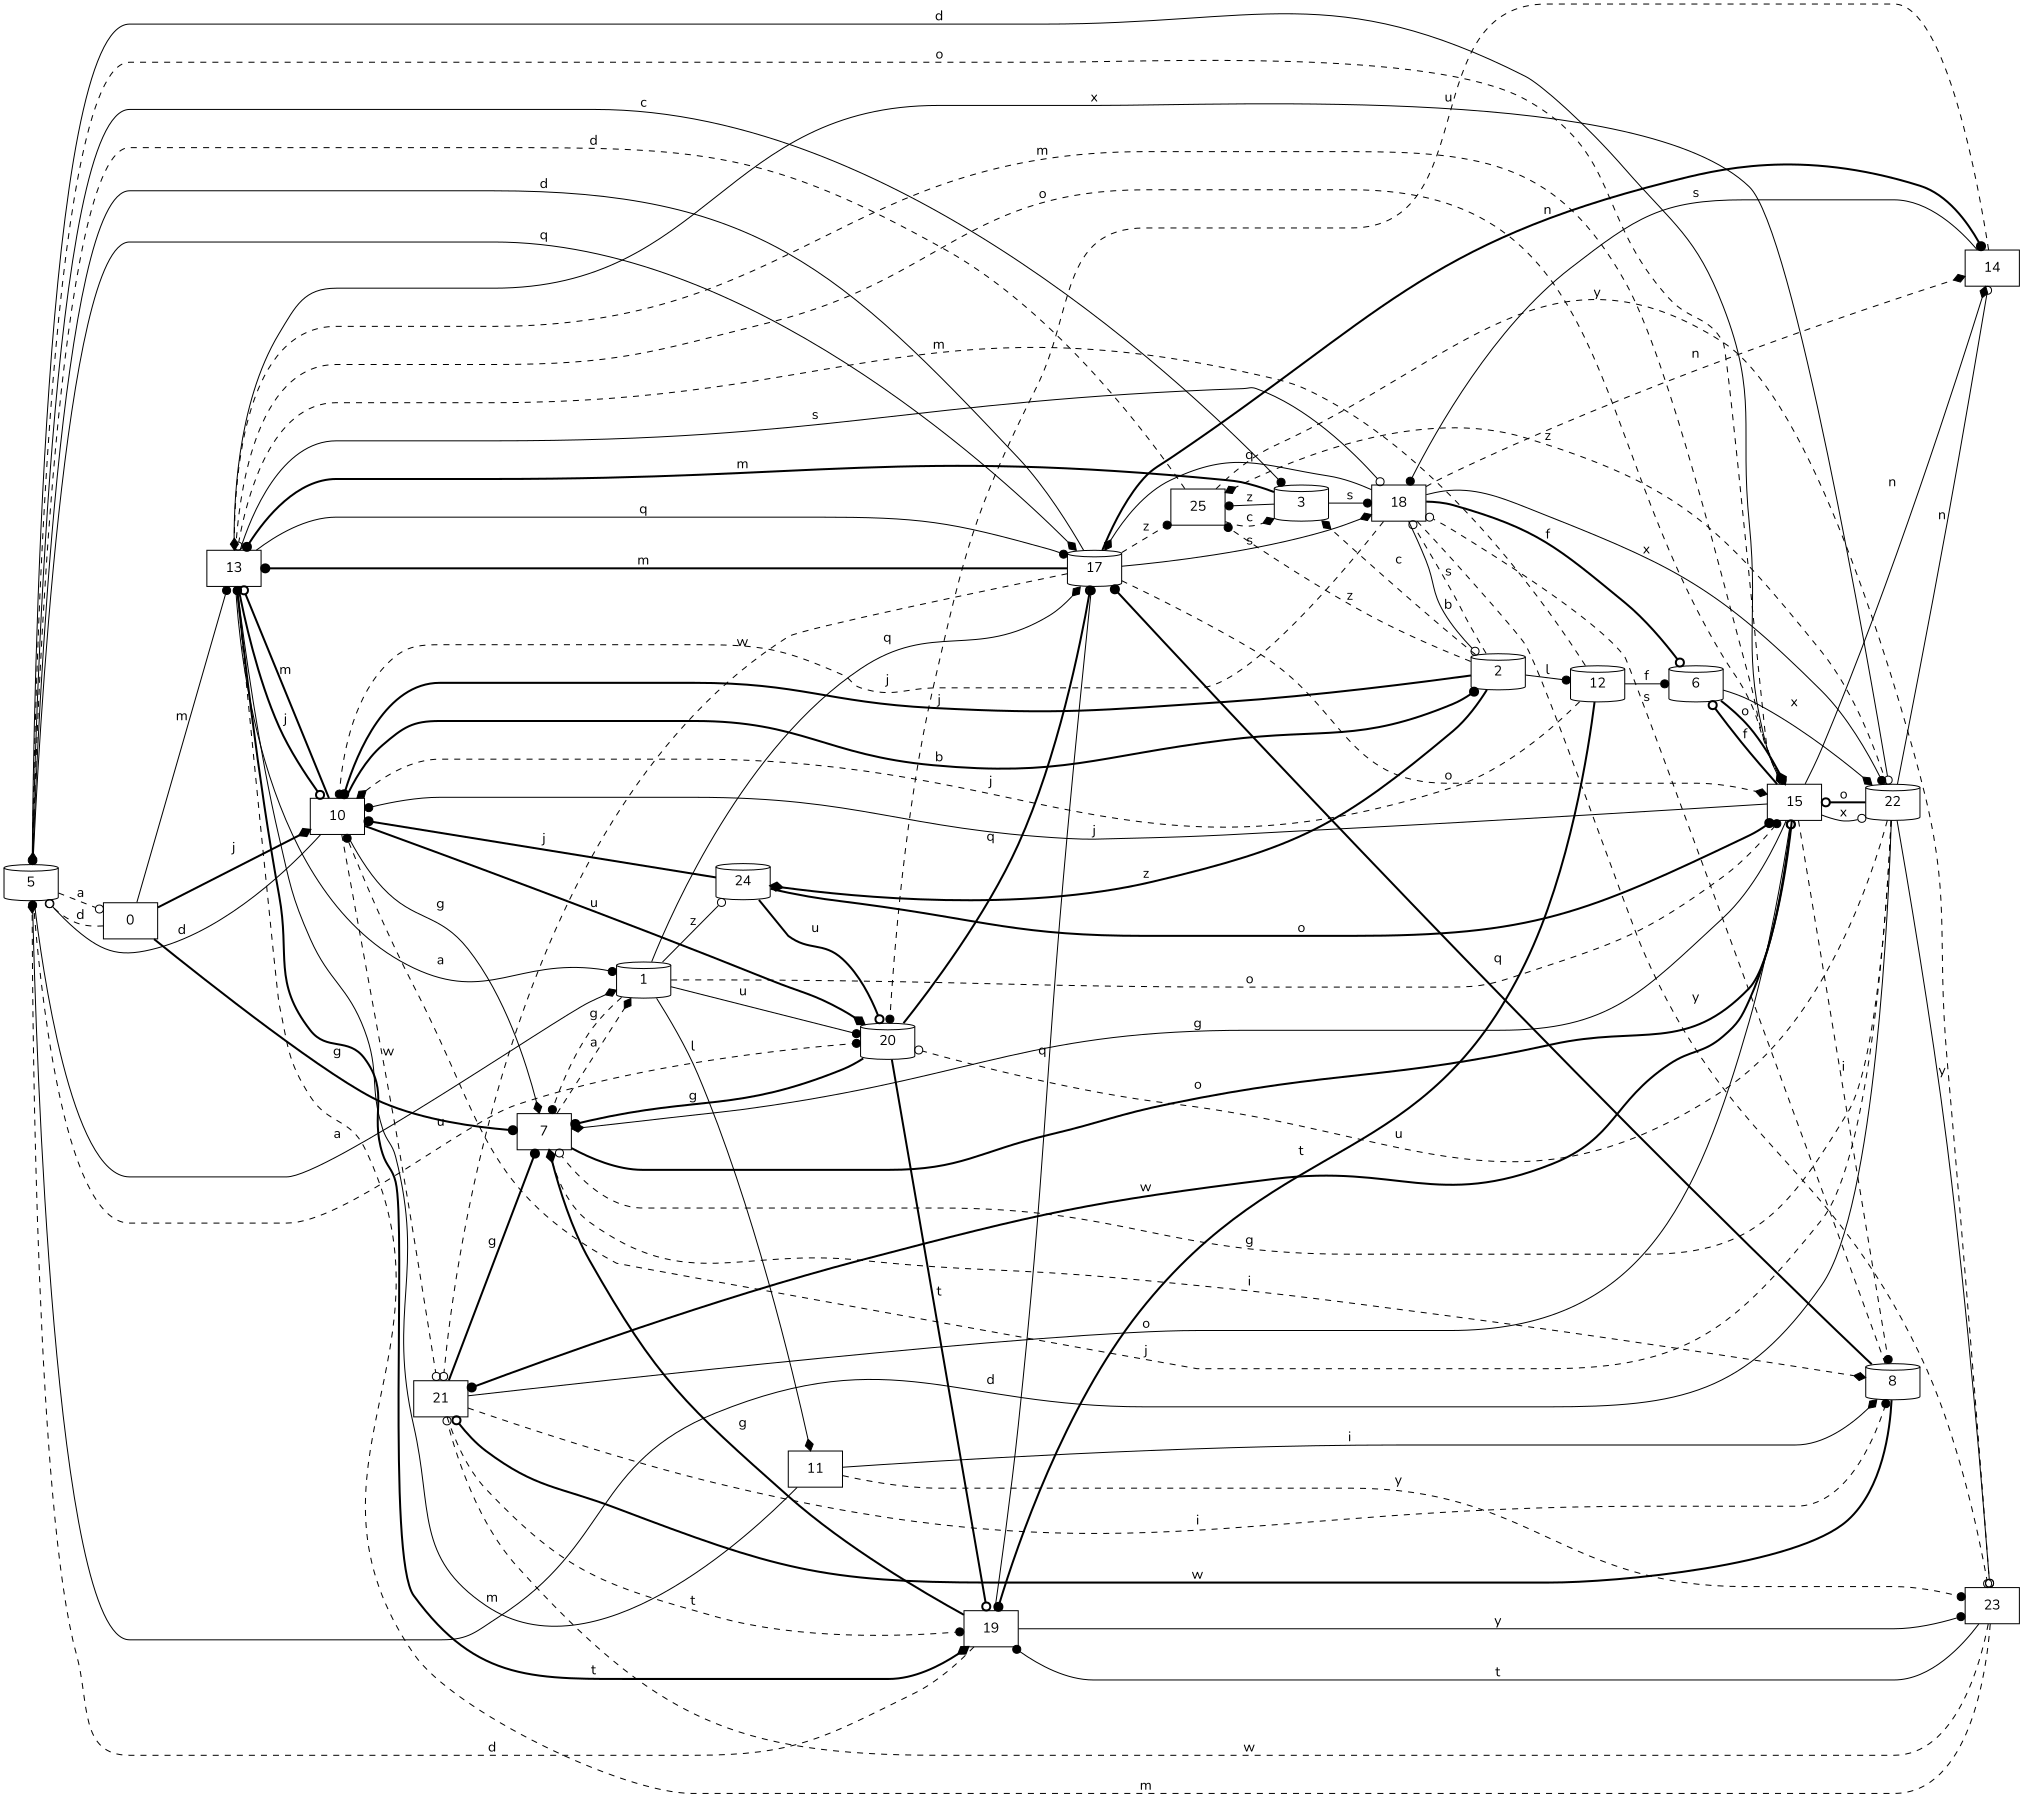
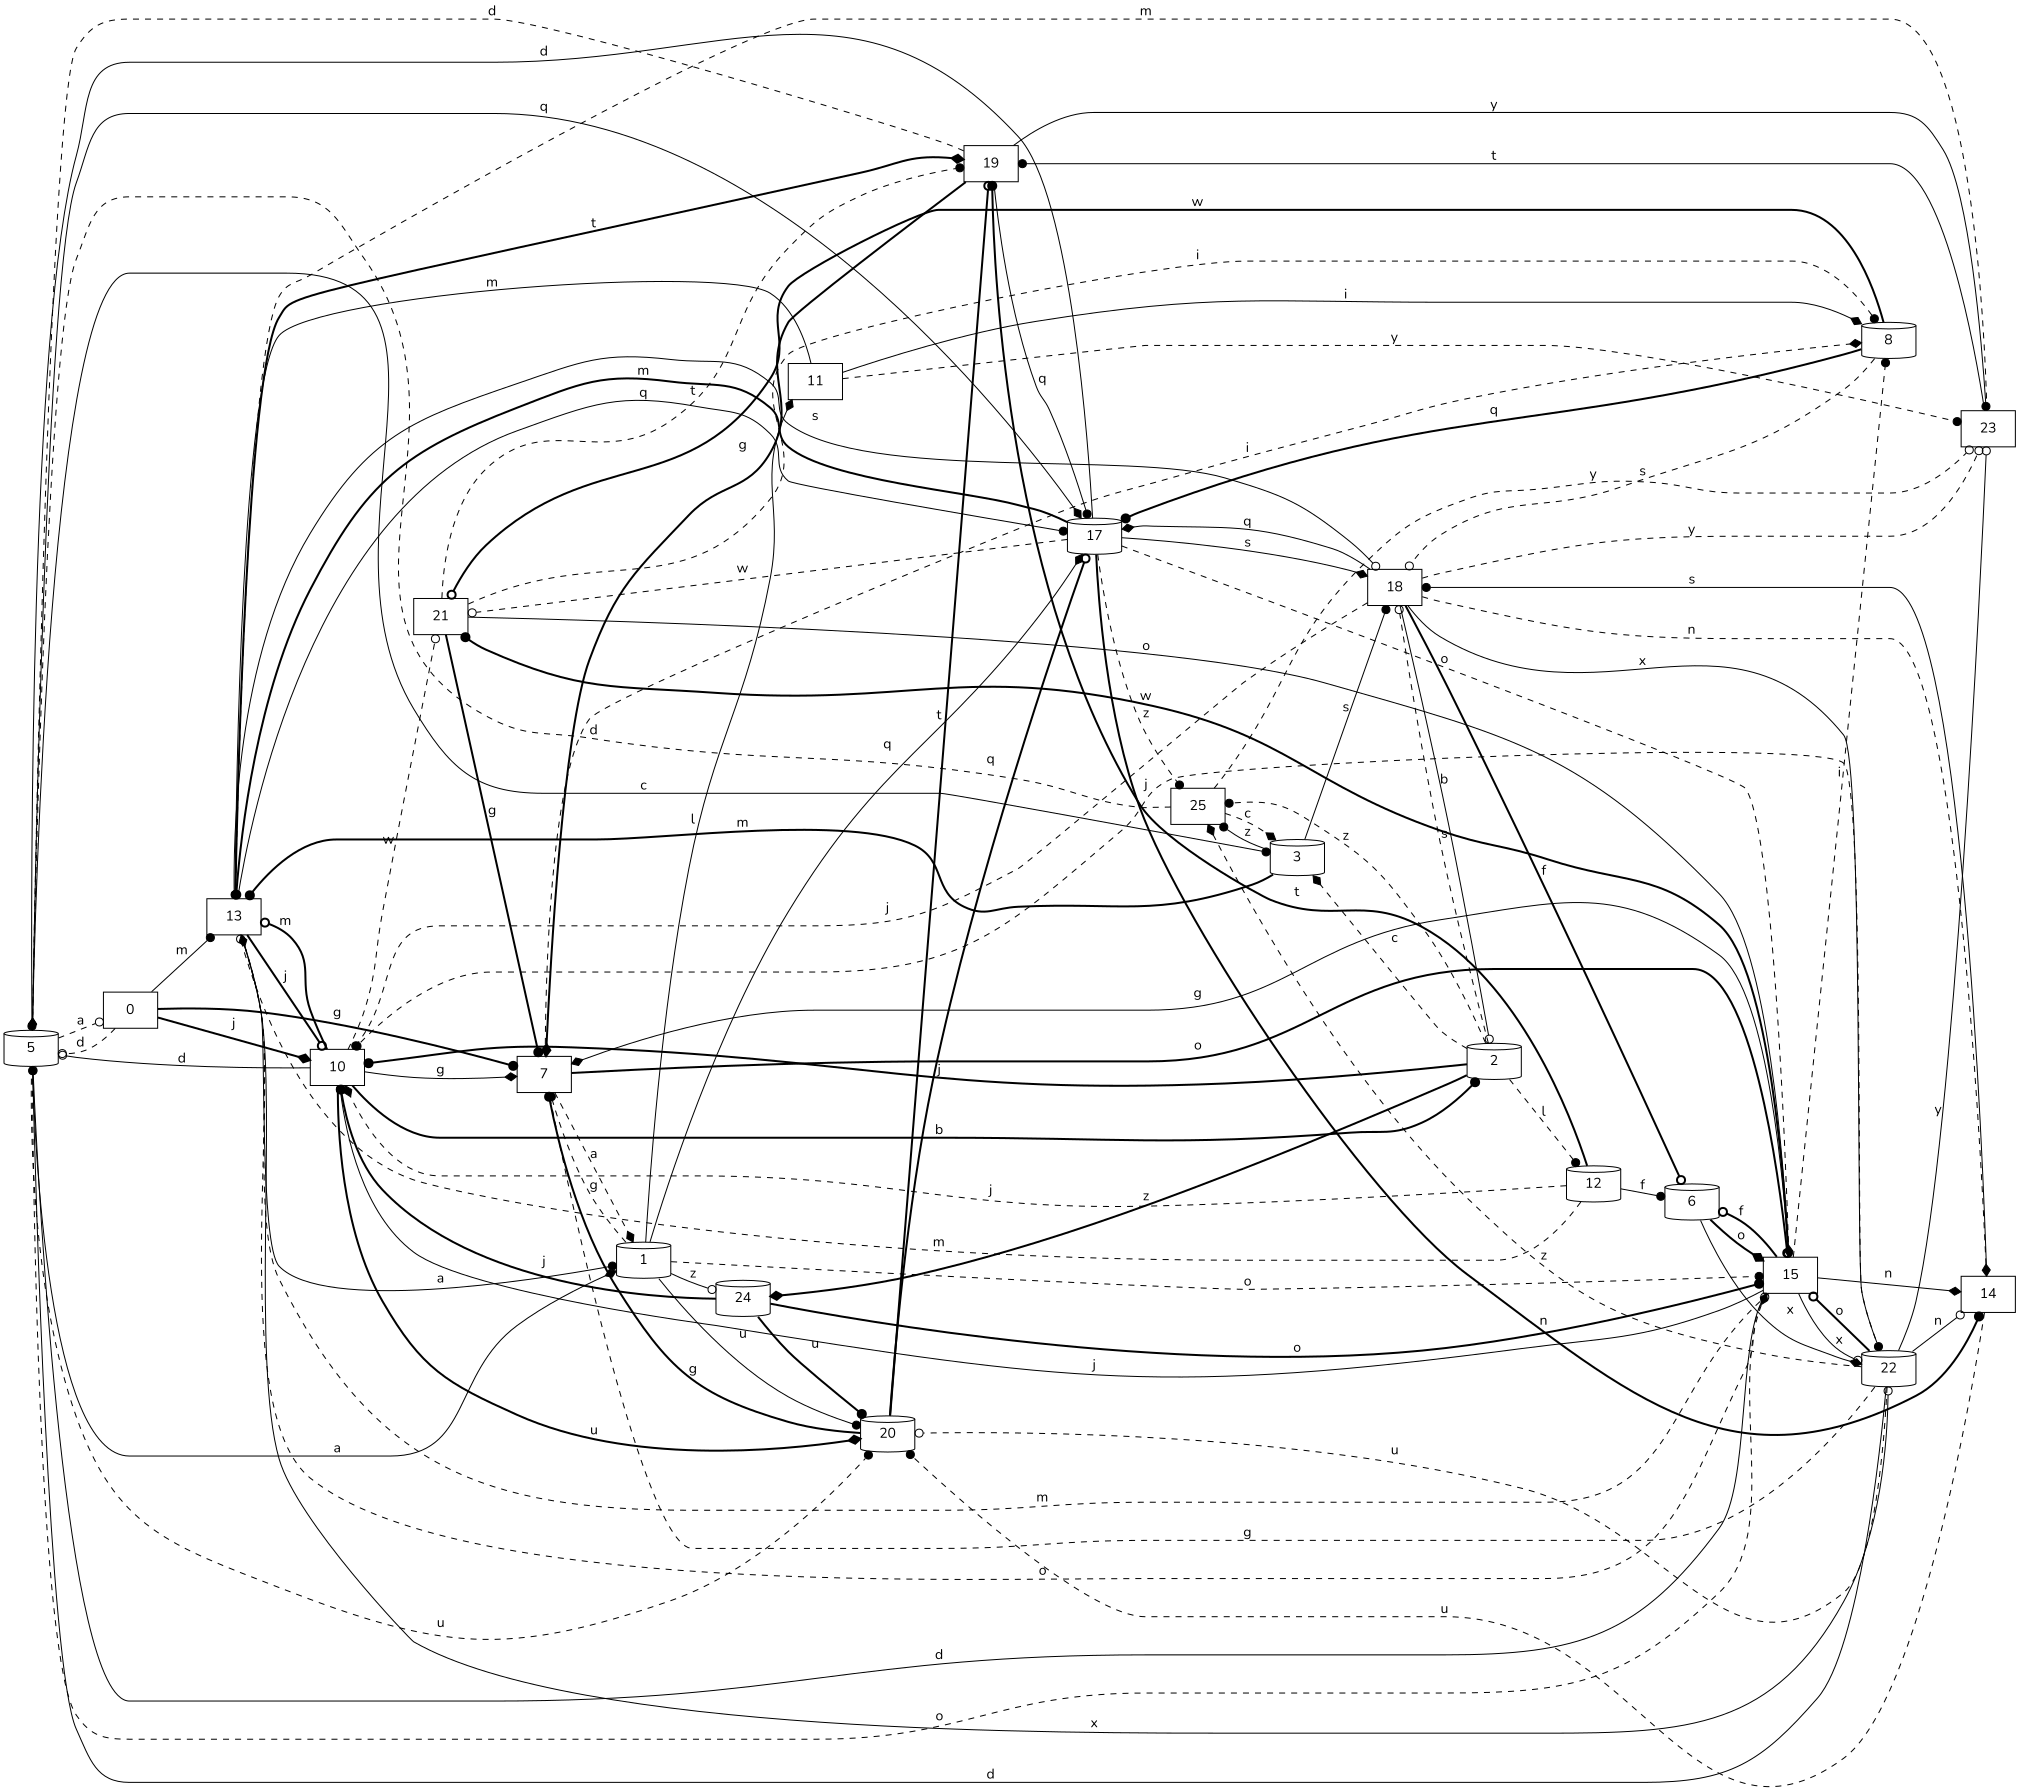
edge "2" -> "12": style solid -> dashed
edge "24" -> "20": arrowhead odot -> dot
edge "23" -> "21": removed, label "w"
